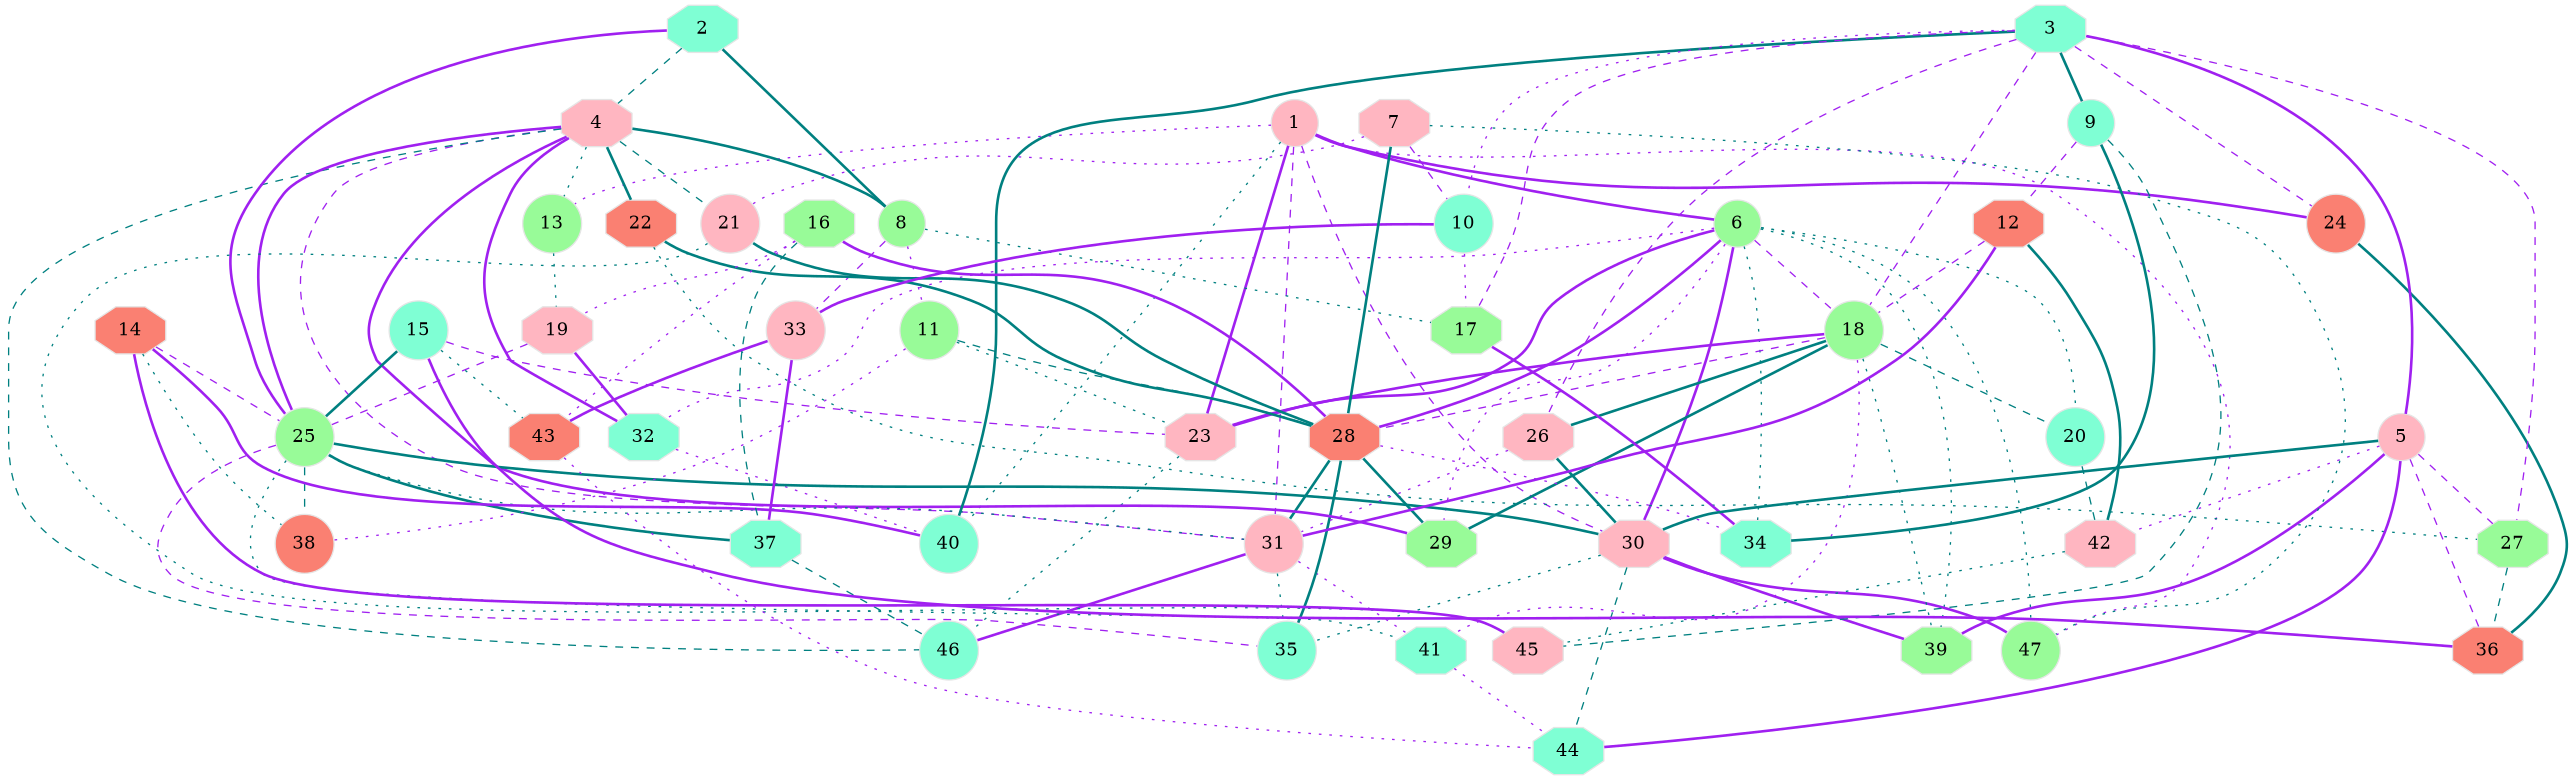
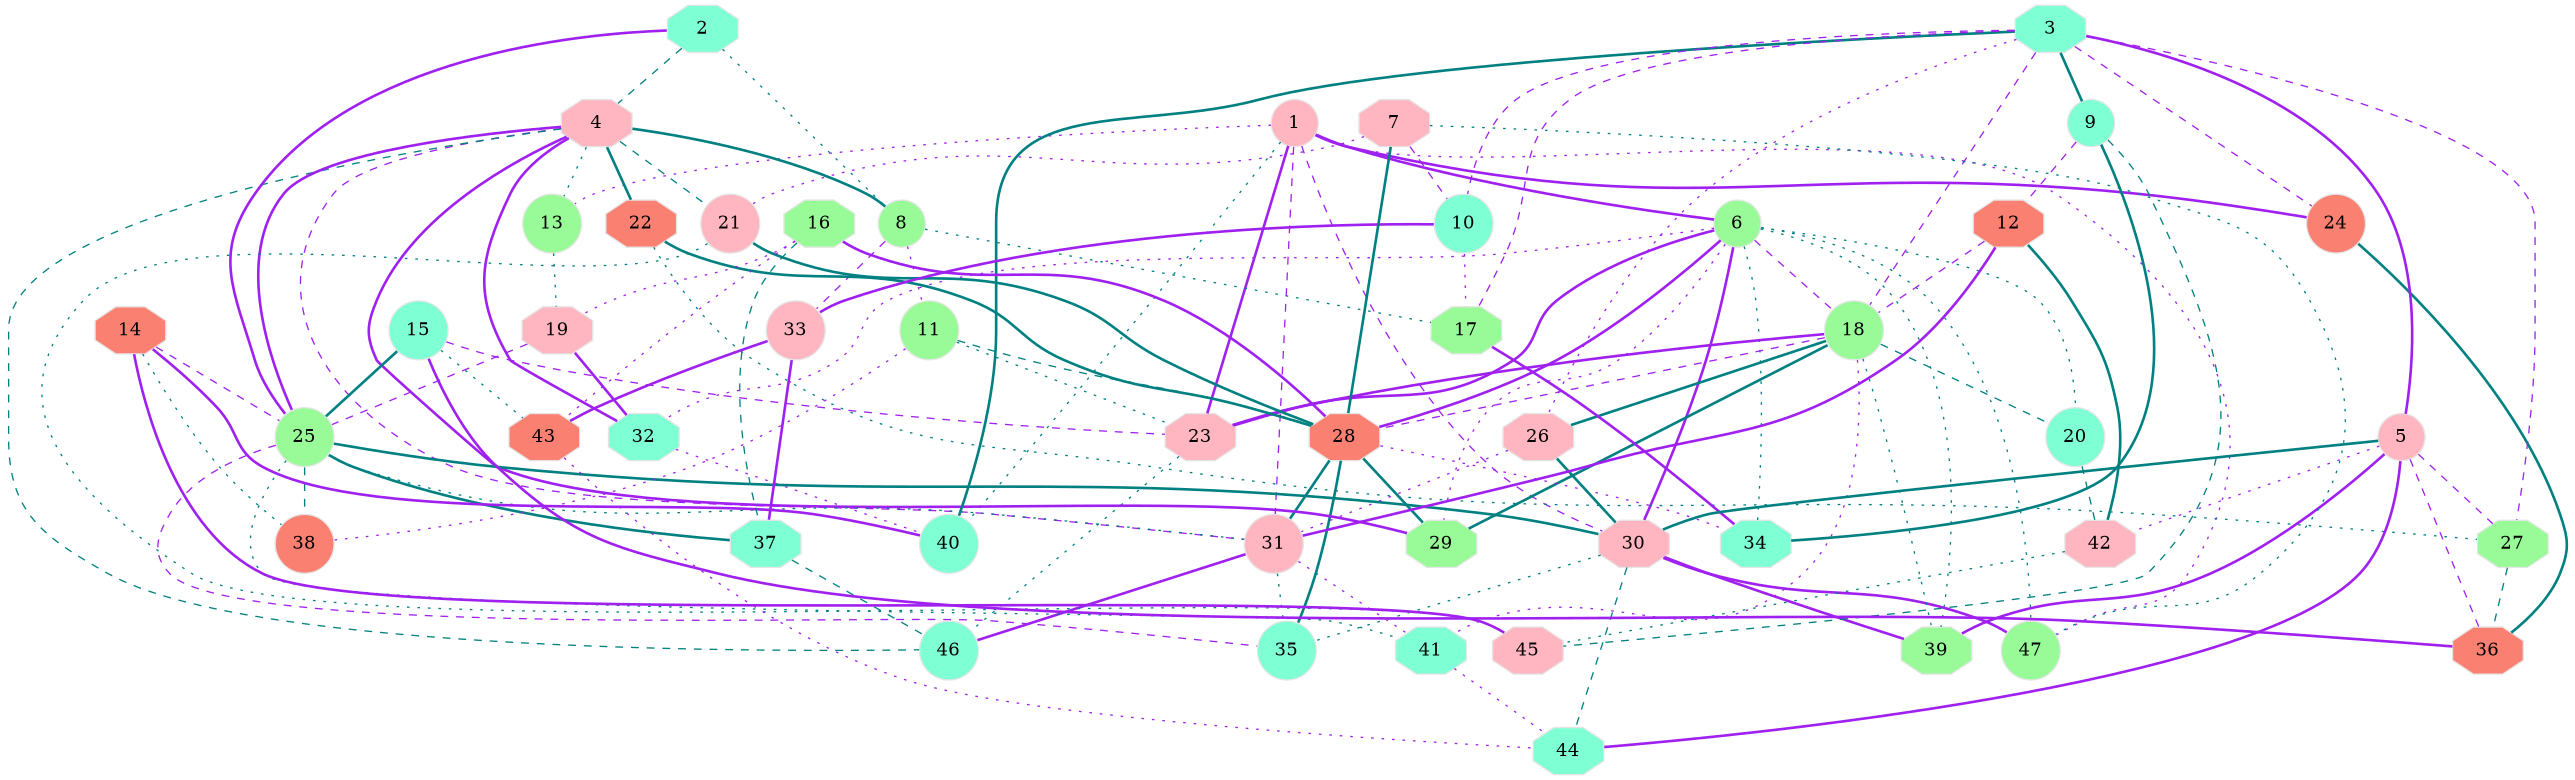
edge "3" -- "10": style dotted -> dashed
edge "2" -- "8": style bold -> dotted
edge "3" -- "26": style dashed -> dotted
